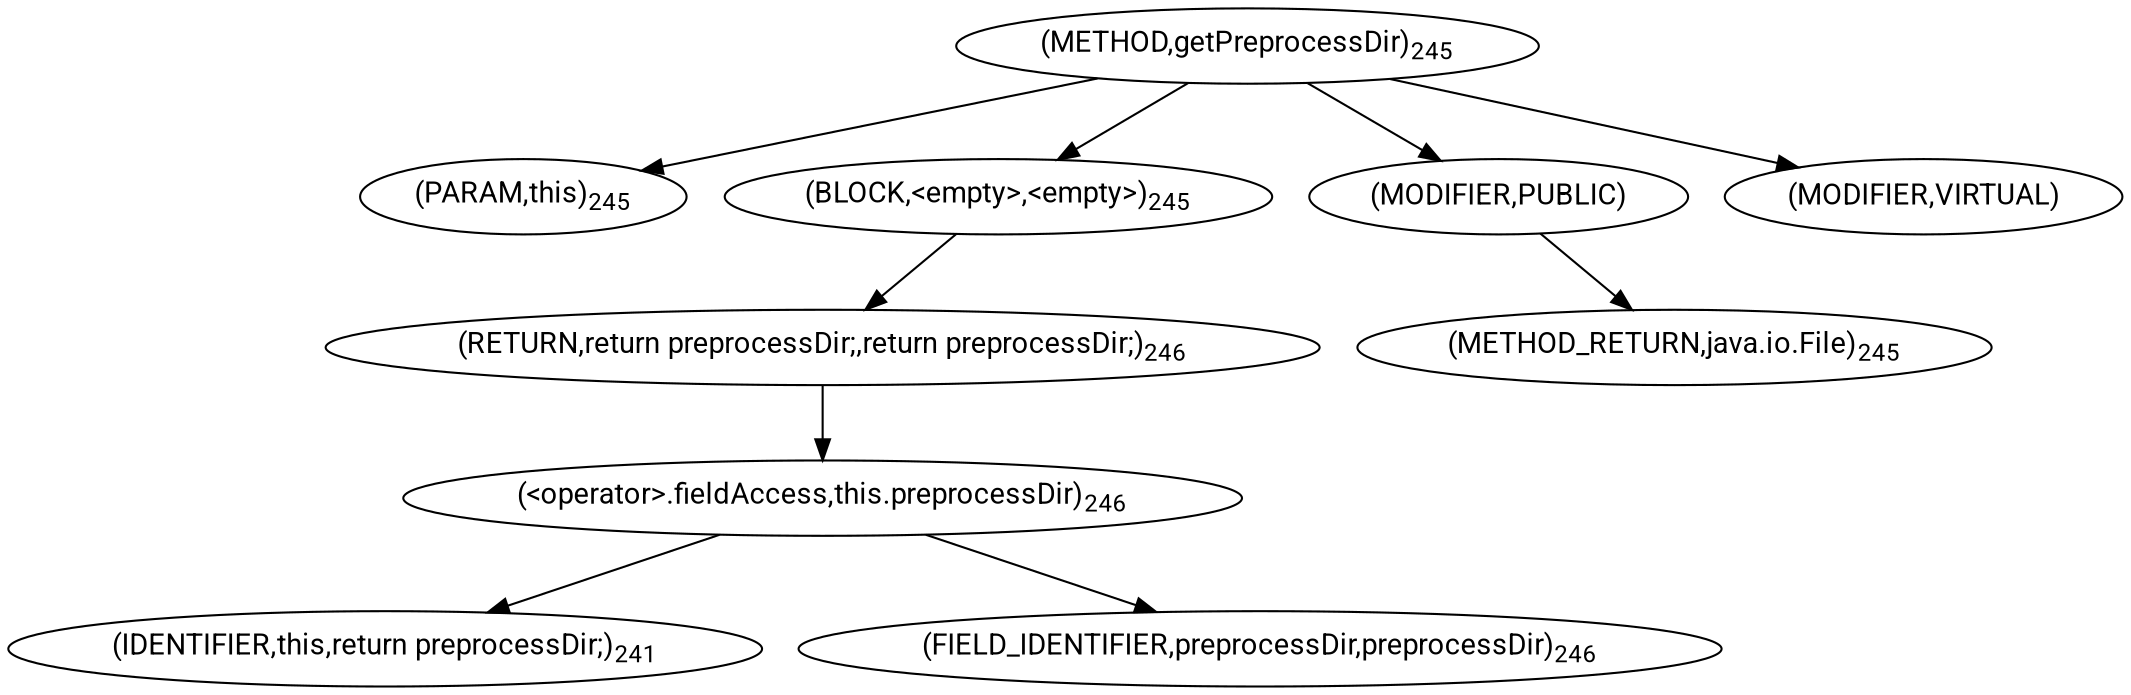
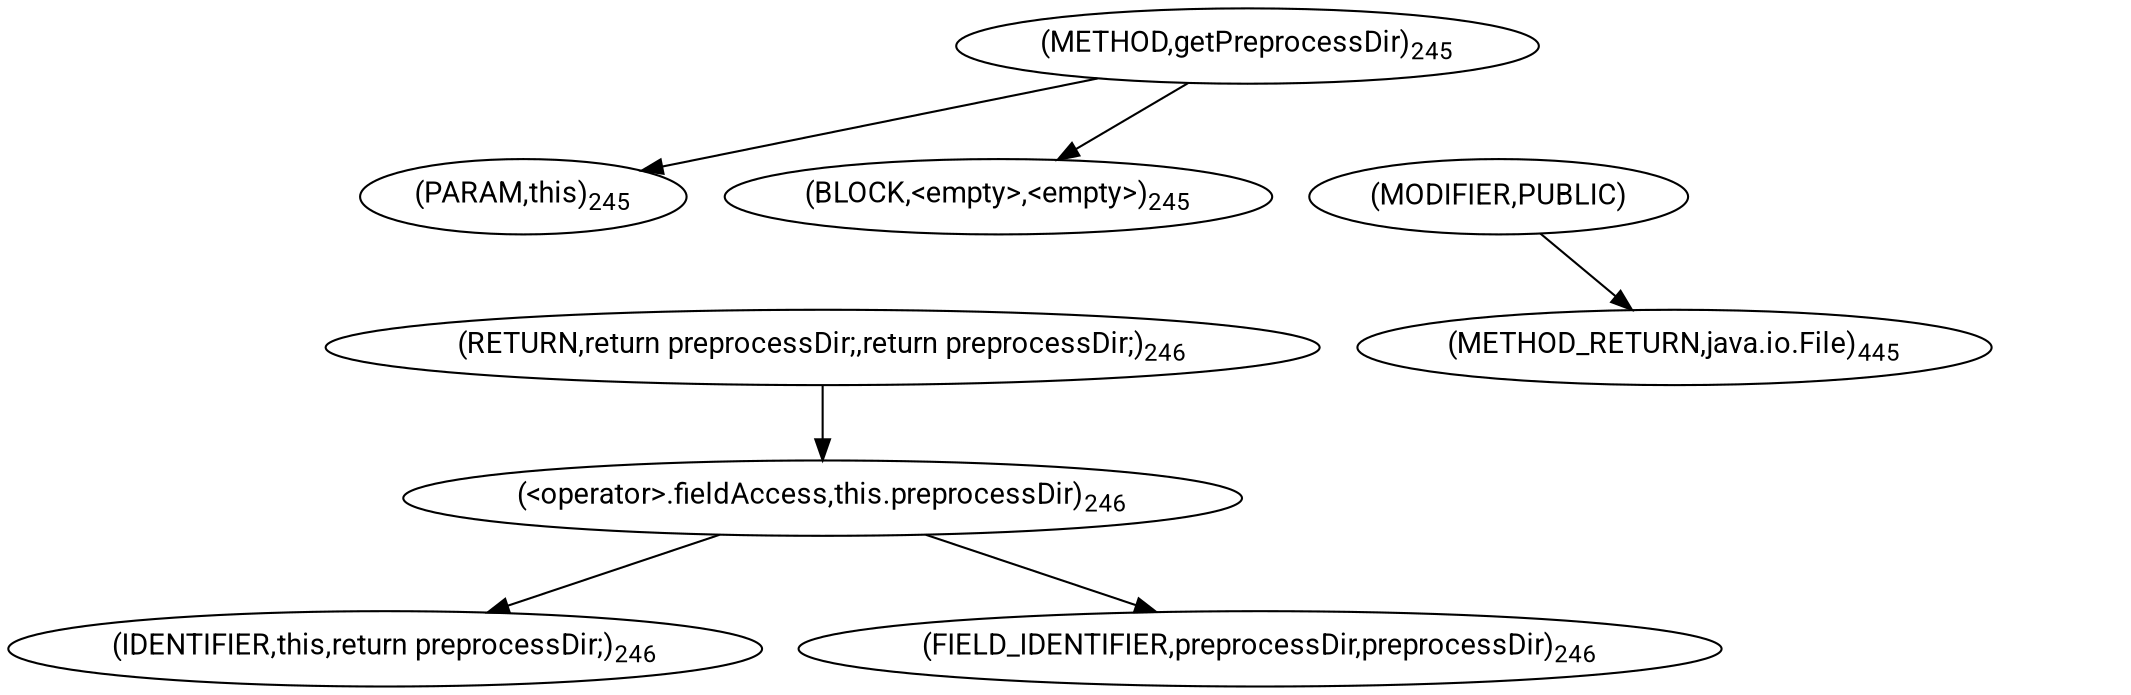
edge "(METHOD,getPreprocessDir)" -> "(MODIFIER,PUBLIC)": removed
node "(MODIFIER,VIRTUAL)": removed
edge "(BLOCK,<empty>,<empty>)" -> "(RETURN,return preprocessDir;,return preprocessDir;)": removed
node "(METHOD_RETURN,java.io.File)": text "245" -> "445"
node "(IDENTIFIER,this,return preprocessDir;)": text "241" -> "246"
